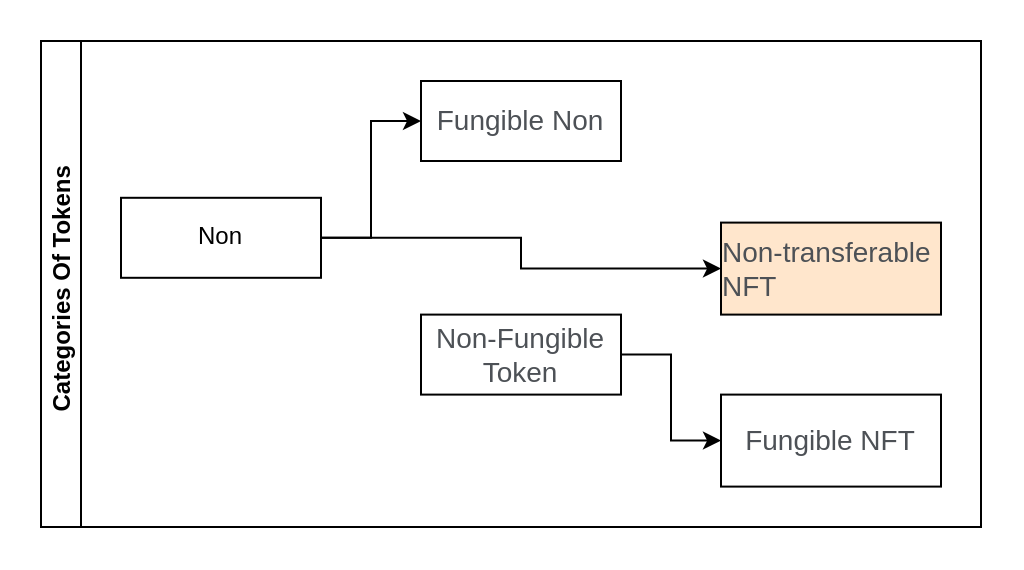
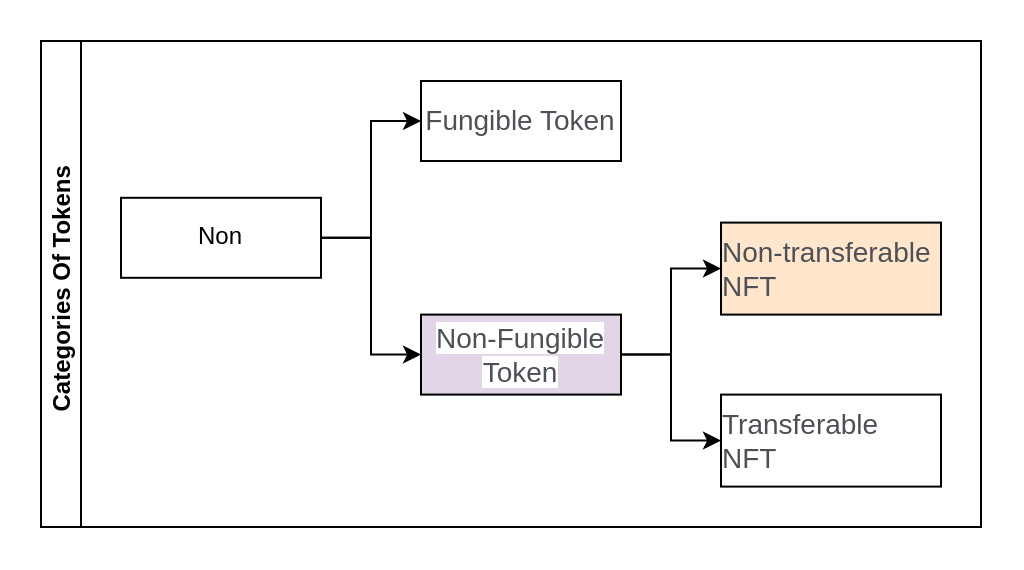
node "Fungible Non": label "Fungible Non" -> "Fungible Token"
edge "Non" -> "Non-transferable NFT": now "Non" -> "Non-Fungible Token"
edge "Non-Fungible Token" -> "Non-transferable NFT": added
node "Non-Fungible Token": fillcolor #ffffff -> #e1d5e7
node "Fungible NFT": label "Fungible NFT" -> "Transferable NFT"
